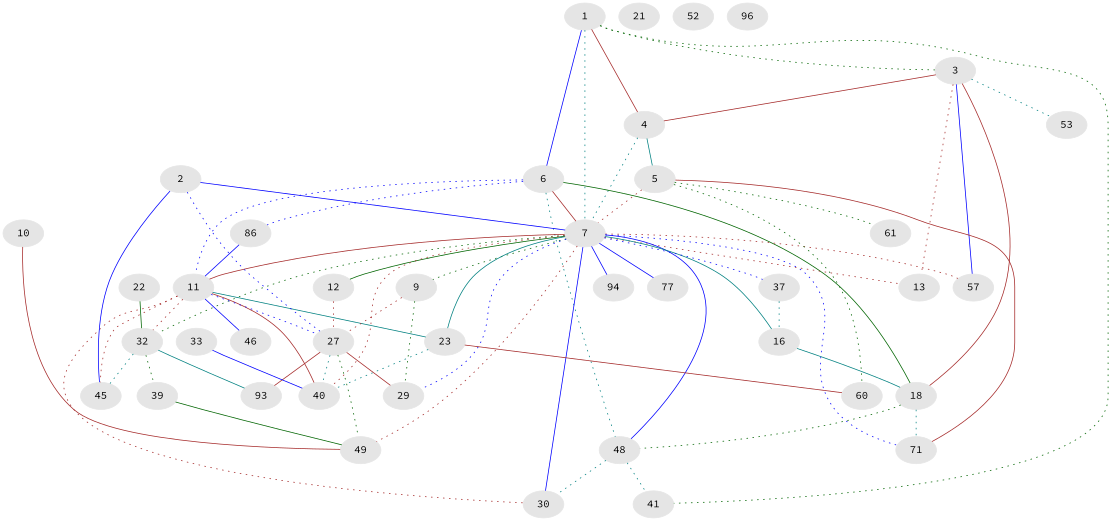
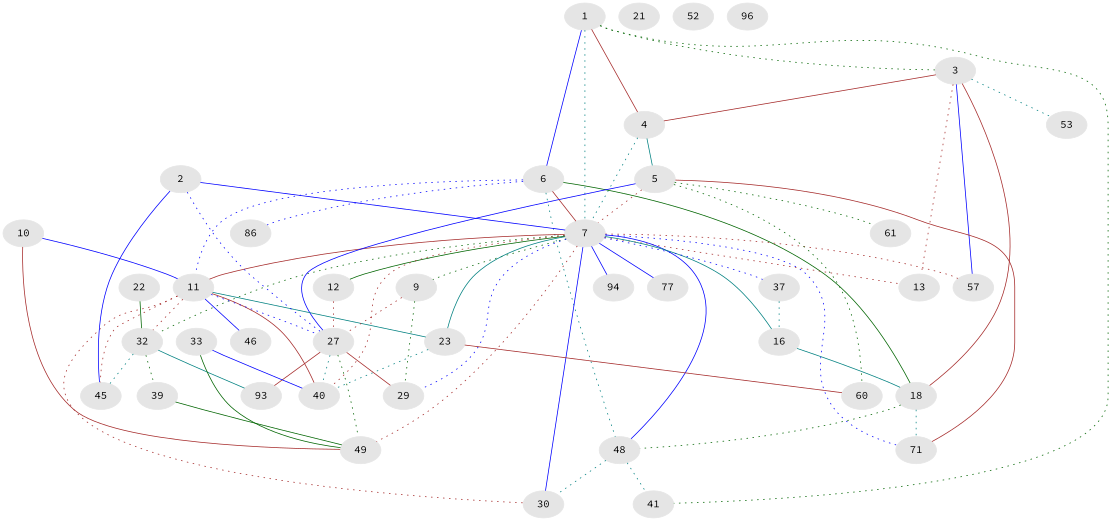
edge "5" -- "27": added
edge "86" -- "11": now "10" -- "11"
edge "33" -- "49": added
